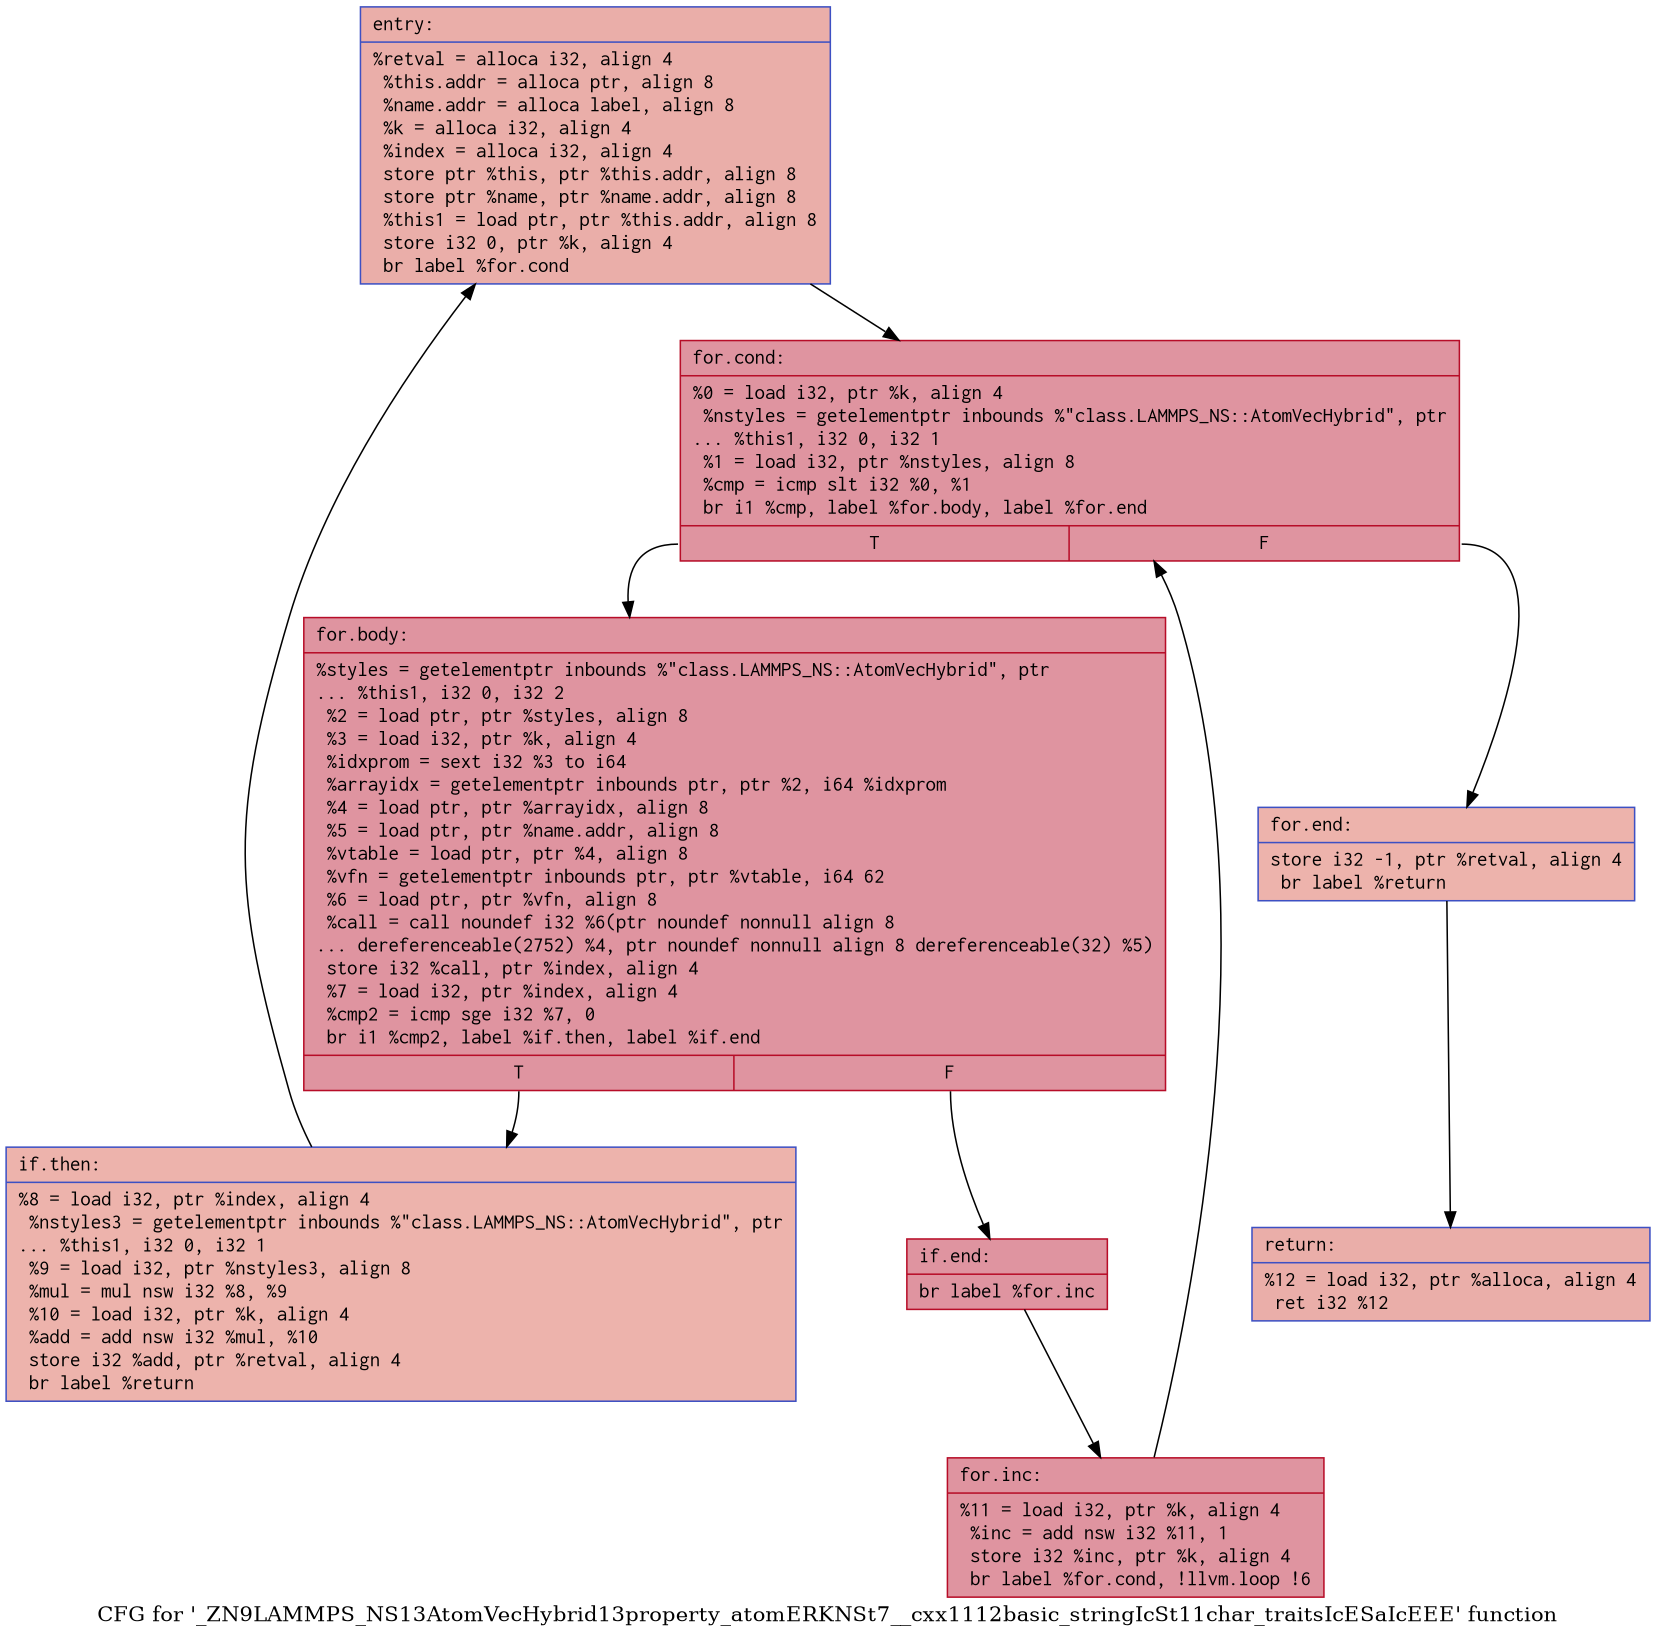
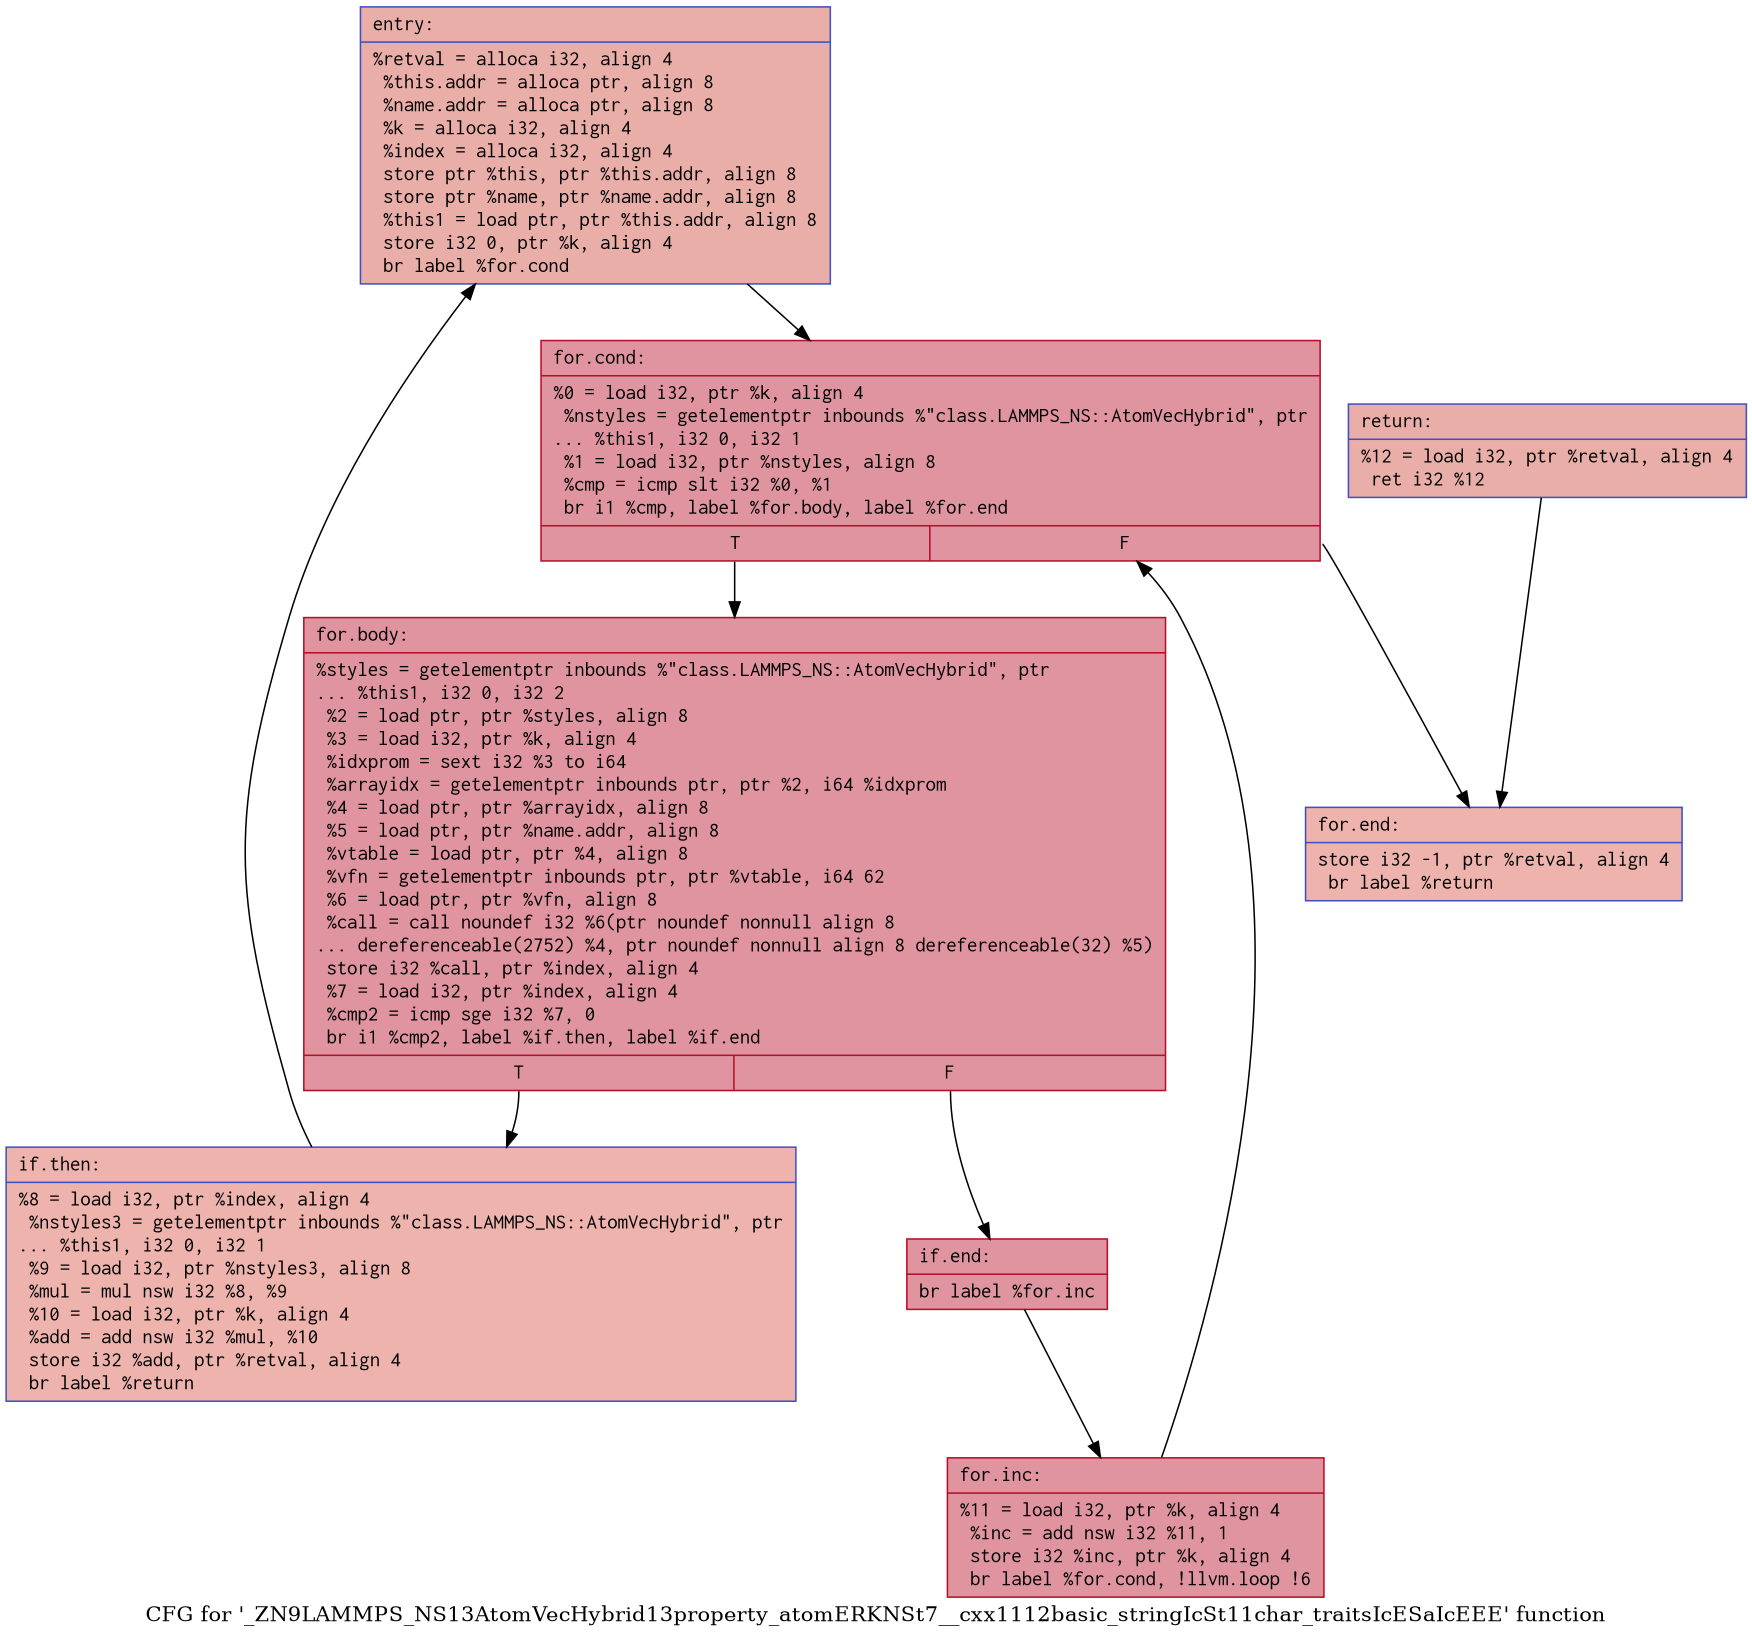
node "entry:": text "%name.addr = alloca label, align 8" -> "%name.addr = alloca ptr, align 8"
edge "for.end:" -> "return:": reversed
node "return:": text "%12 = load i32, ptr %alloca, align 4" -> "%12 = load i32, ptr %retval, align 4"
